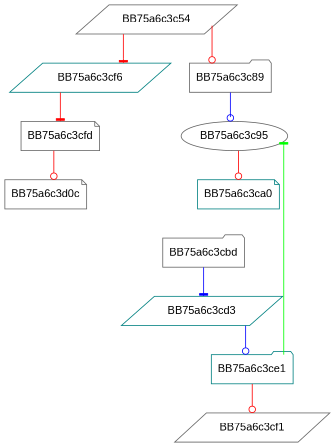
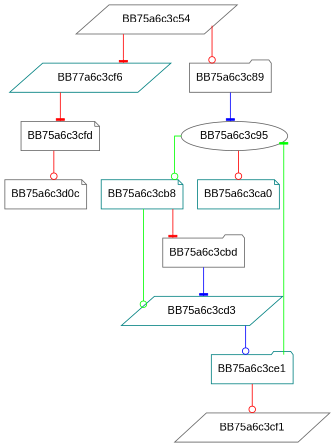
node "BB75a6c3cf6": label "BB75a6c3cf6" -> "BB77a6c3cf6"
edge "BB75a6c3c89" -> "BB75a6c3c95": arrowhead odot -> tee
node "BB75a6c3cb8": added
